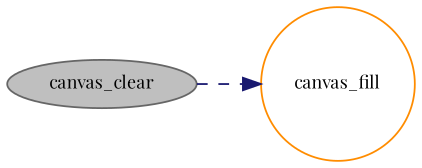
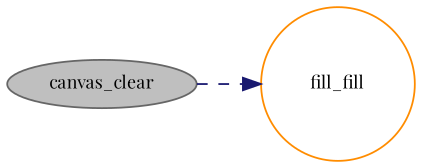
node "canvas_fill": label "canvas_fill" -> "fill_fill"
